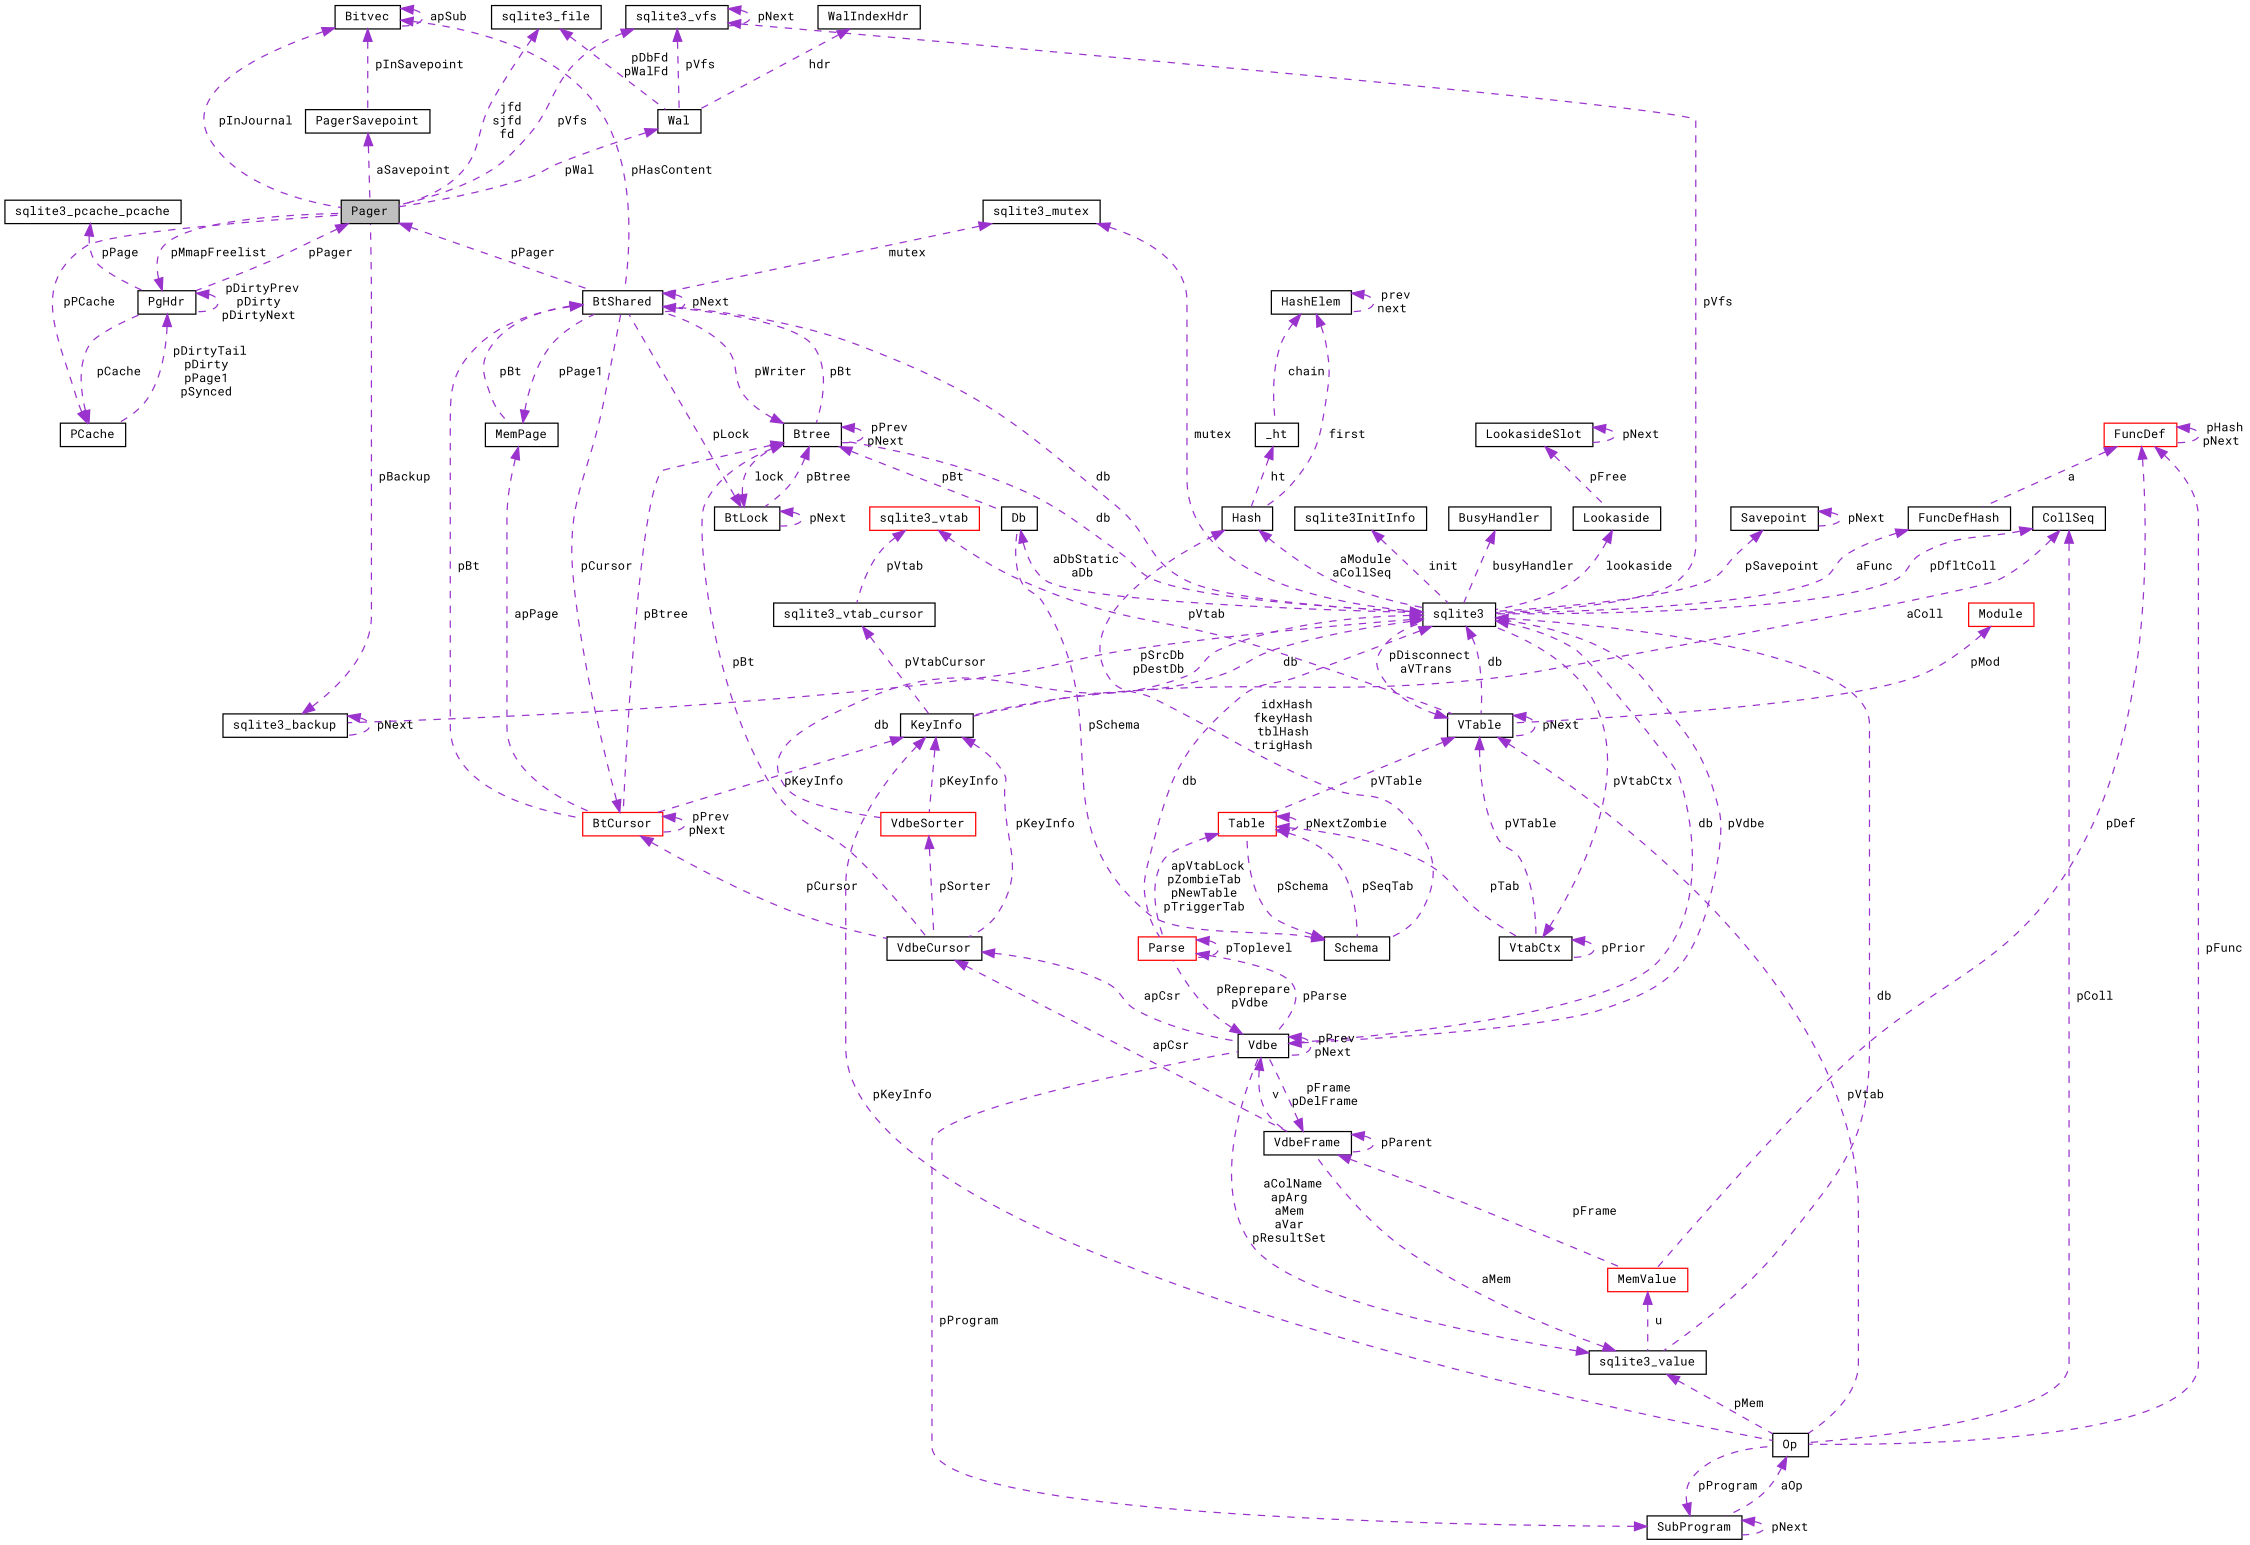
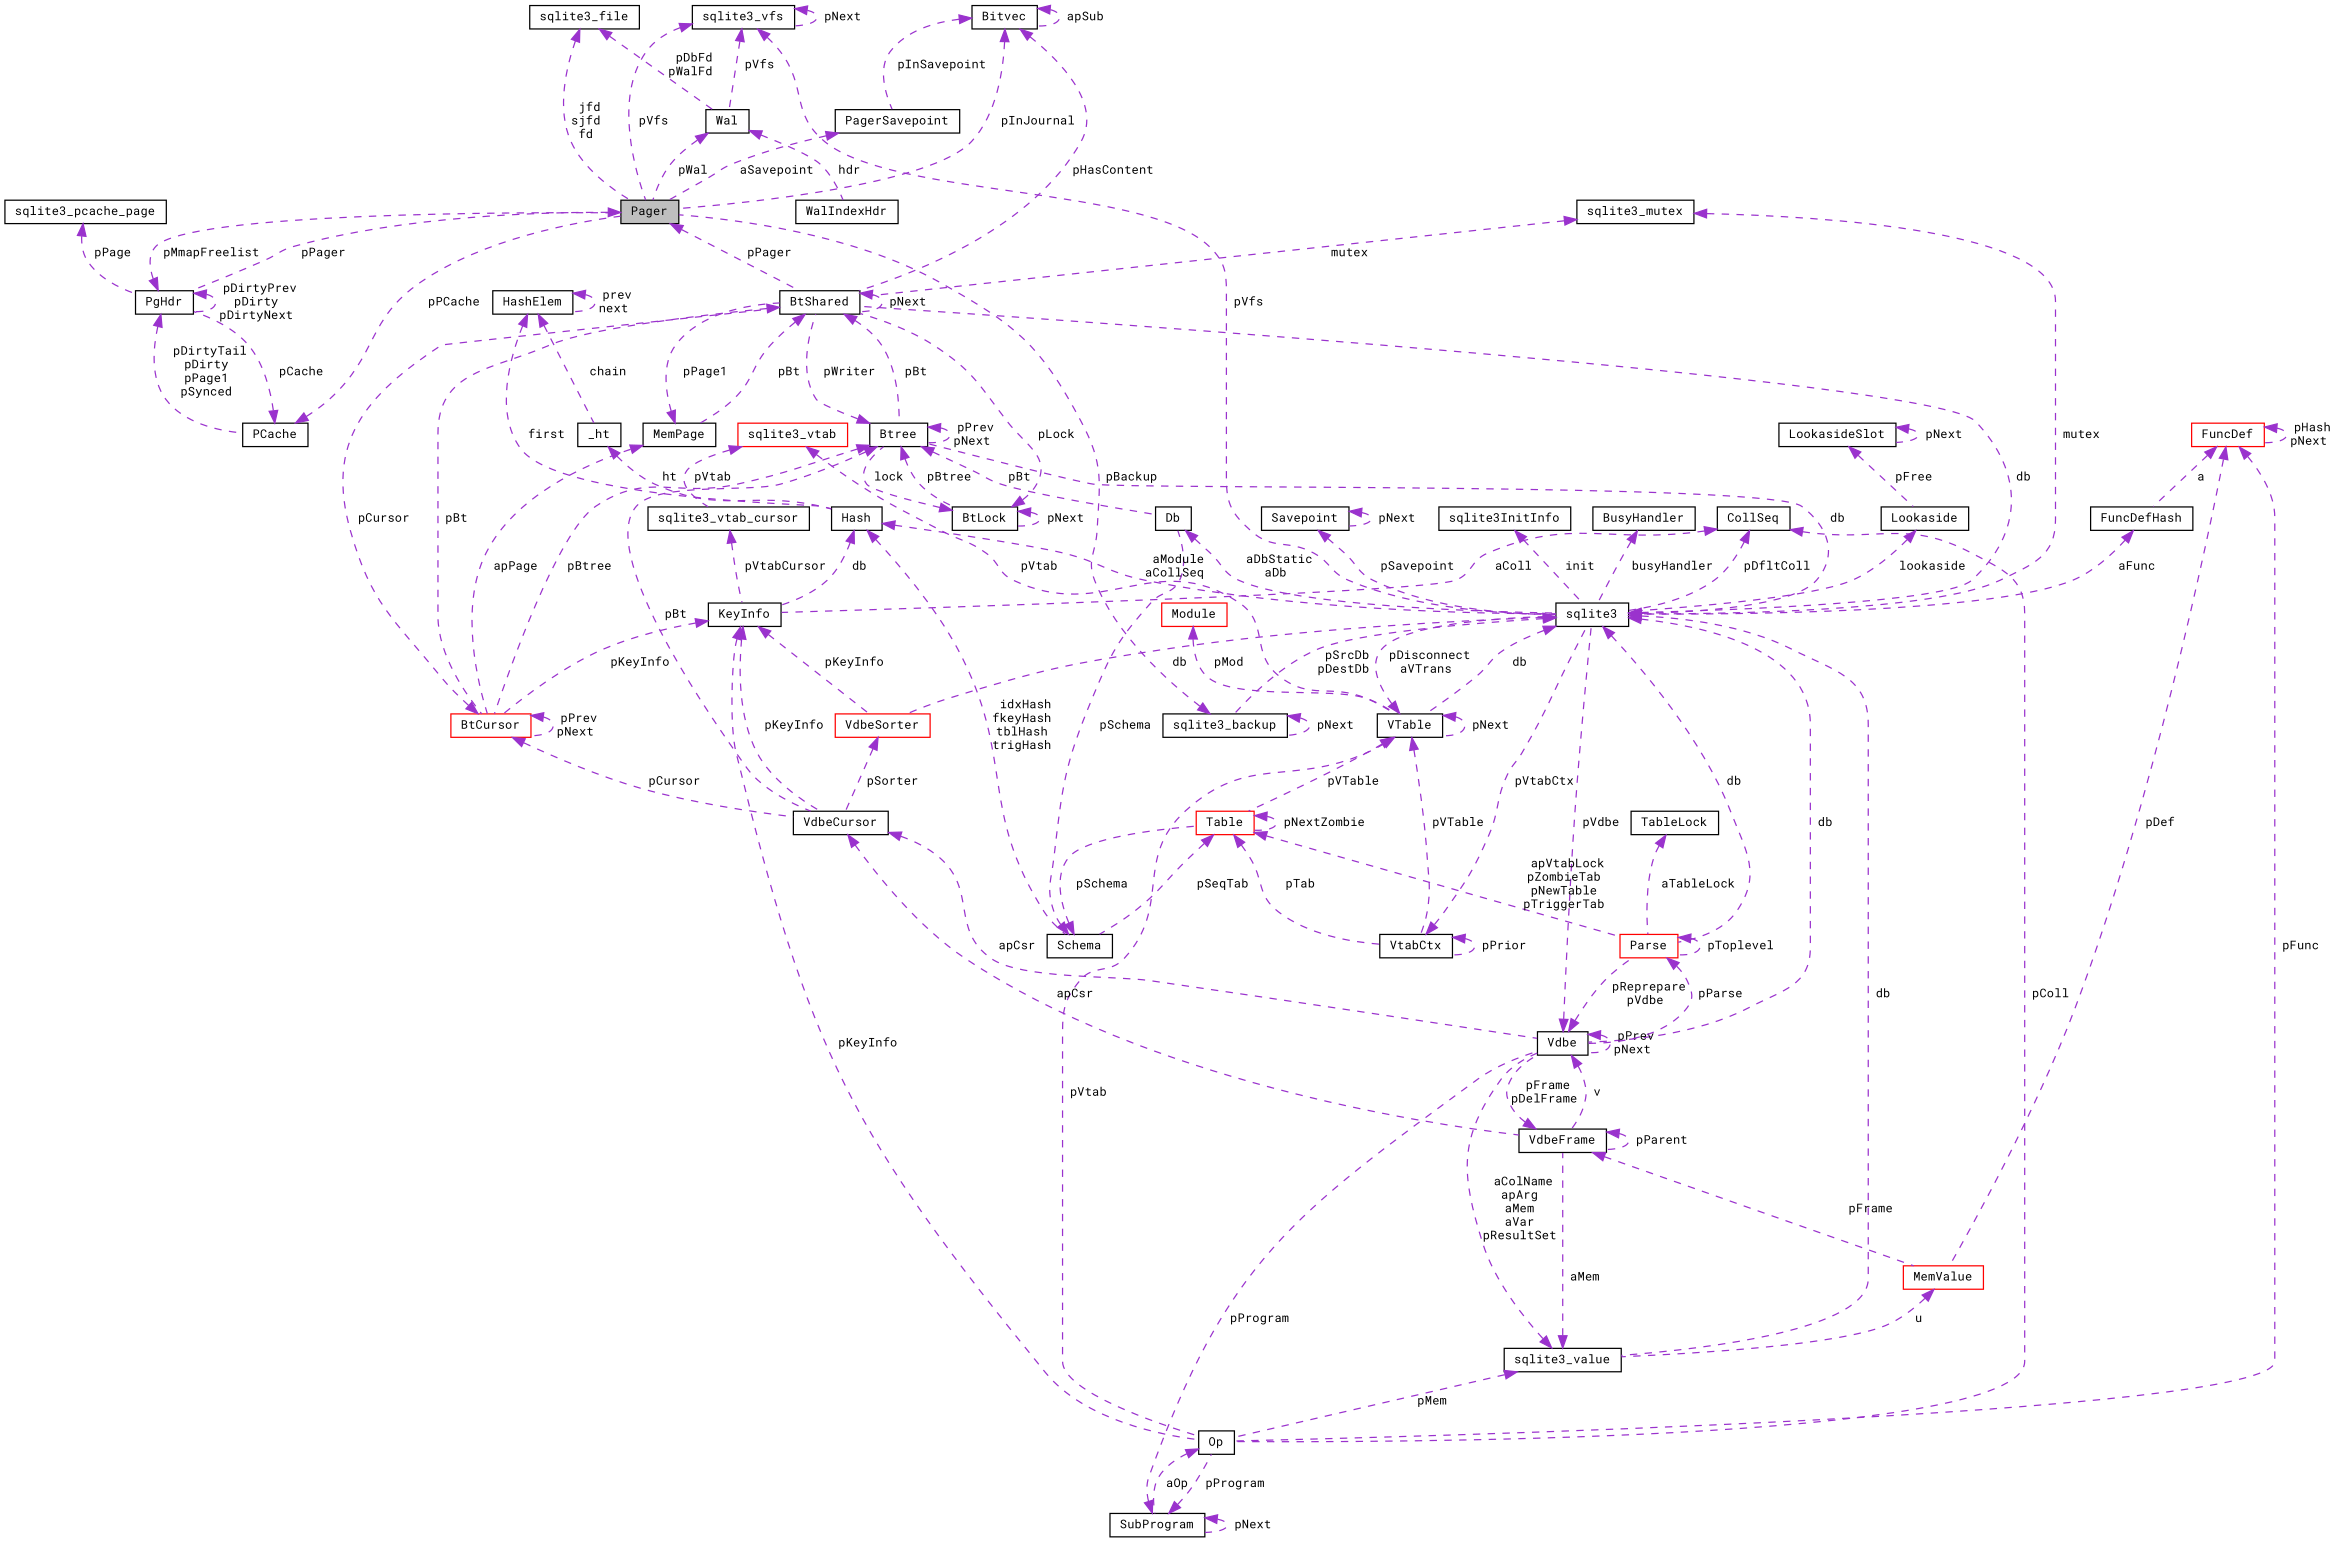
edge "Wal" -> "WalIndexHdr": reversed
node "sqlite3_pcache_pcache": label "sqlite3_pcache_pcache" -> "sqlite3_pcache_page"
edge "KeyInfo" -> "sqlite3": now "KeyInfo" -> "Hash"
node "TableLock": added
